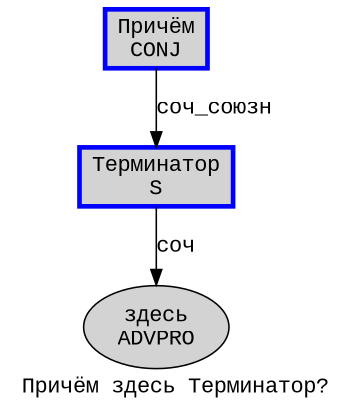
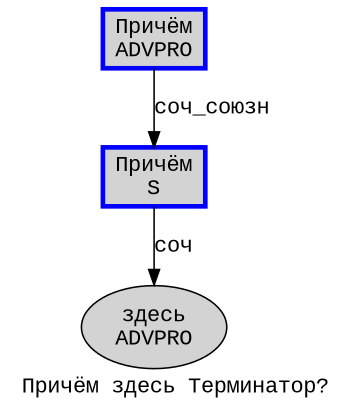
node "Причём CONJ": label "Причём CONJ" -> "Причём ADVPRO"
node "Терминатор S": label "Терминатор S" -> "Причём S"
